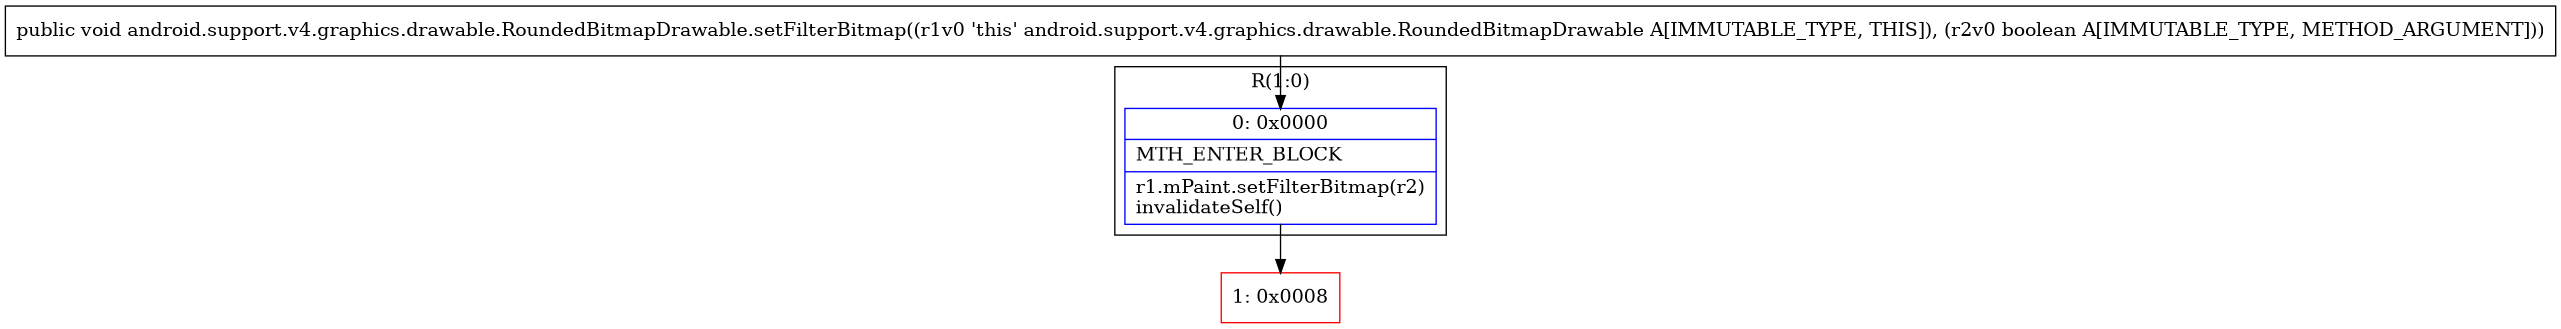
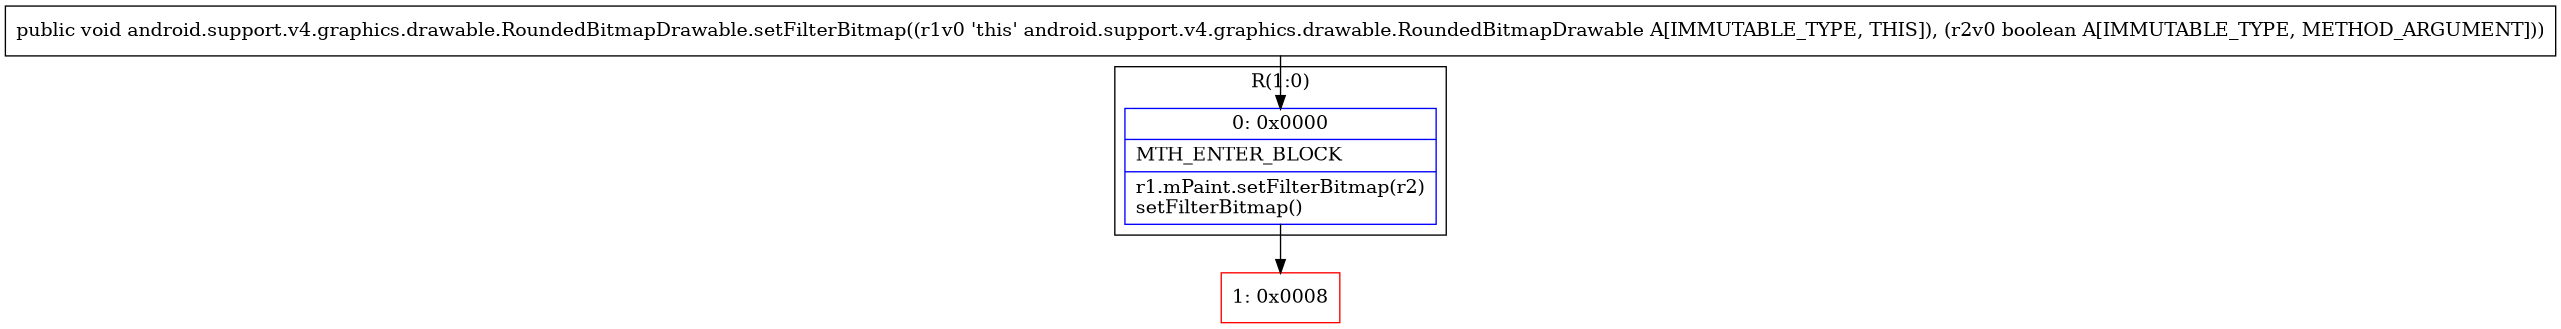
node "0: 0x0000": text "invalidateSelf()" -> "setFilterBitmap()"
